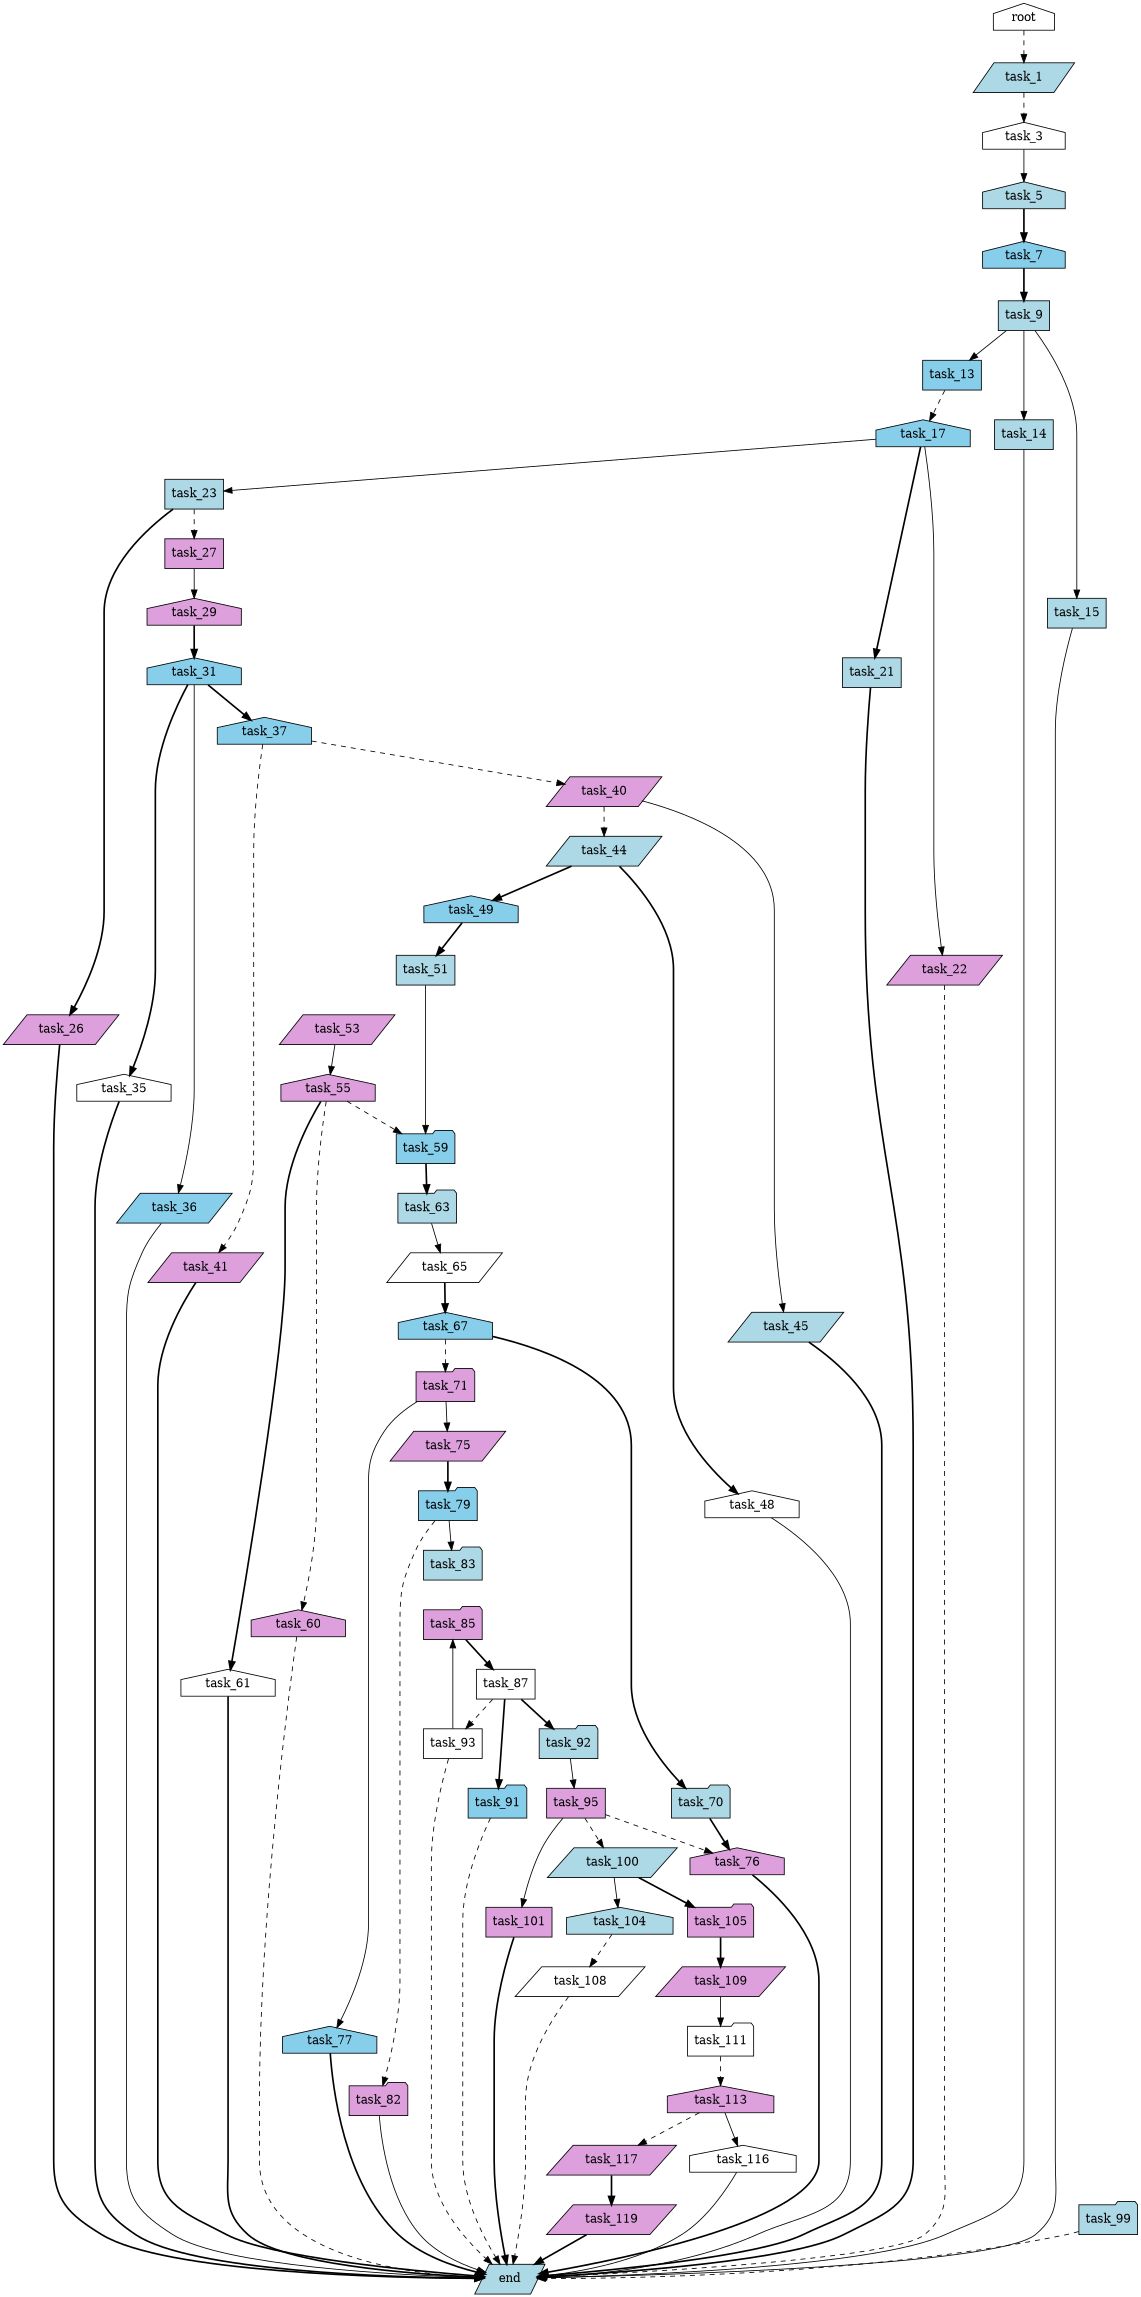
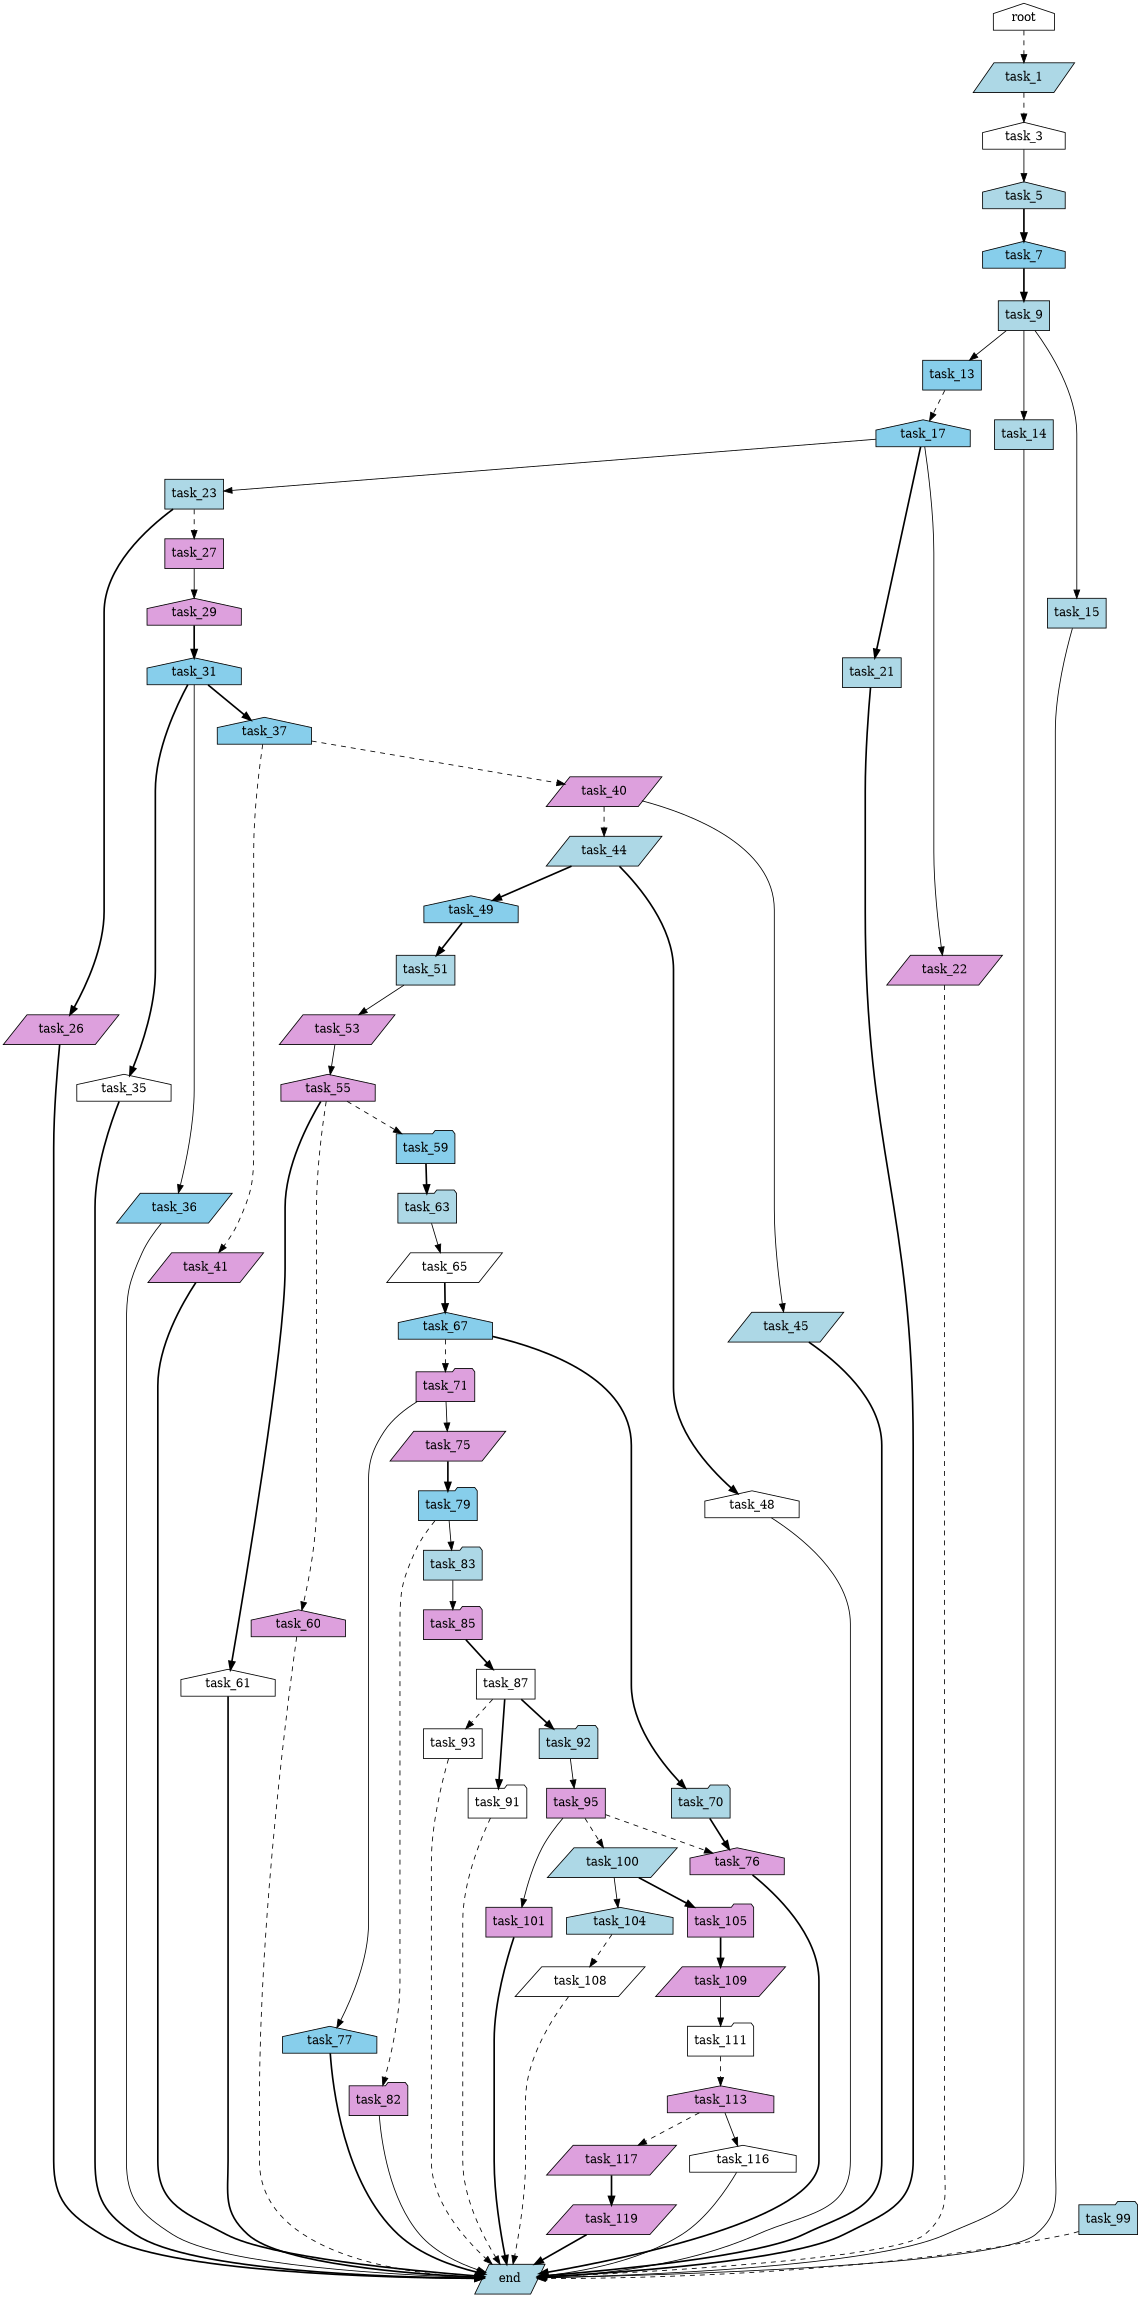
edge "task_51" -> "task_59": now "task_51" -> "task_53"
edge "task_93" -> "task_85": now "task_83" -> "task_85"
node "task_91": fillcolor skyblue -> white
